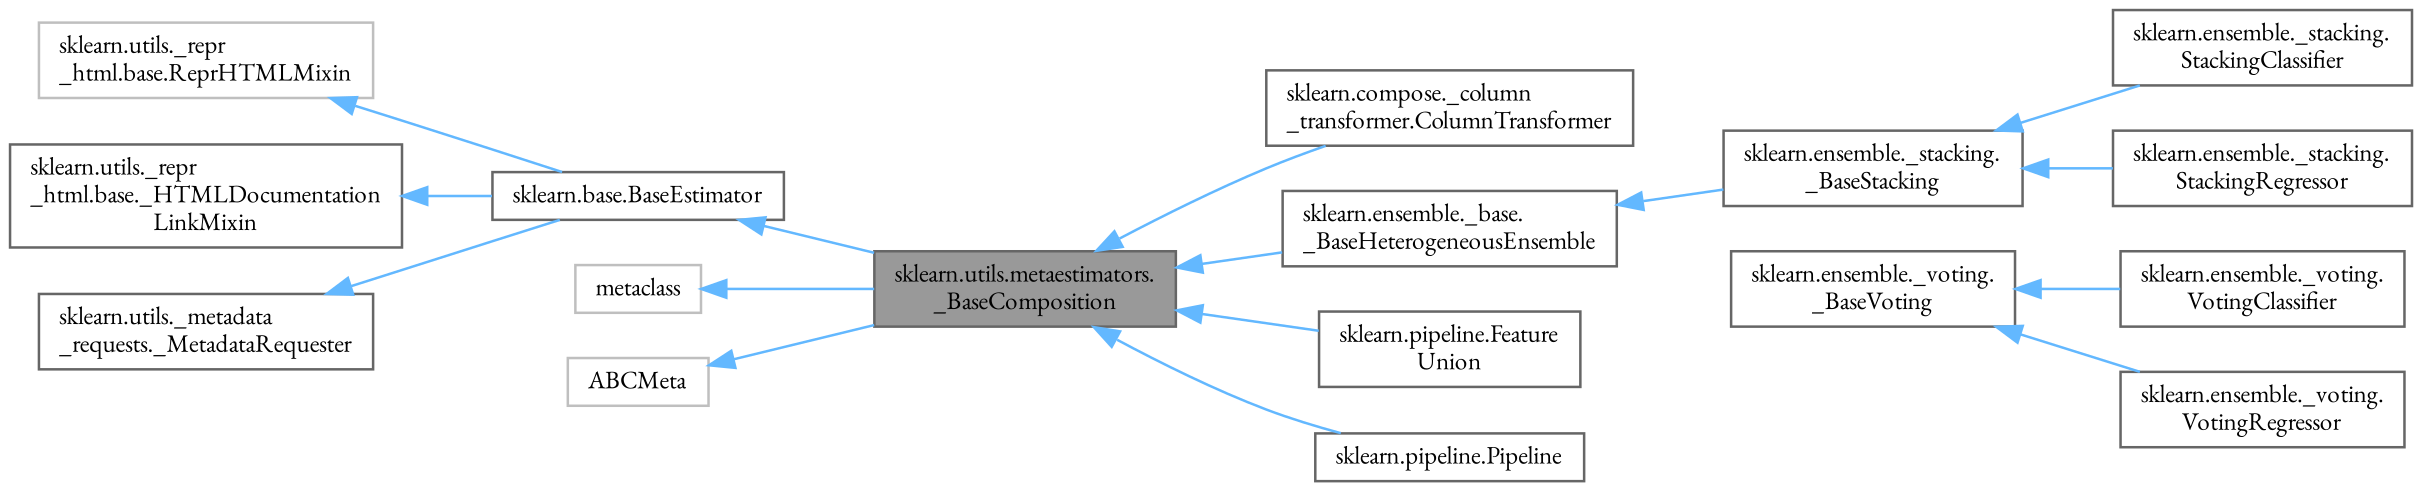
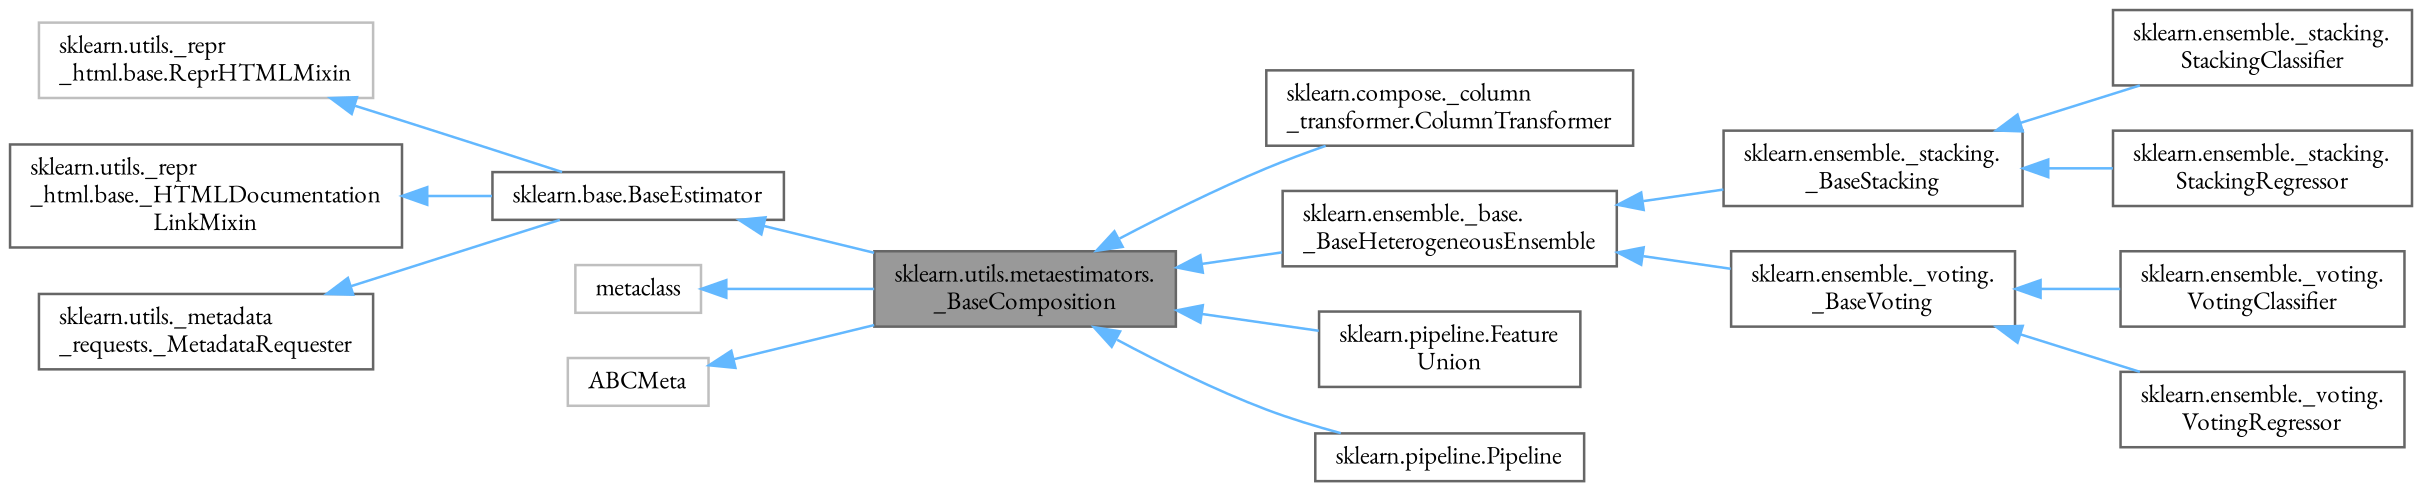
edge "sklearn.ensemble._voting. _BaseVoting" -> "sklearn.ensemble._base. _BaseHeterogeneousEnsemble": added
